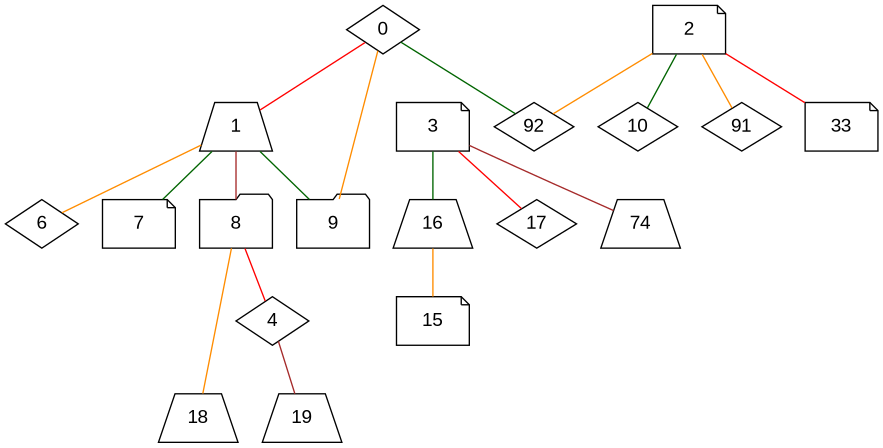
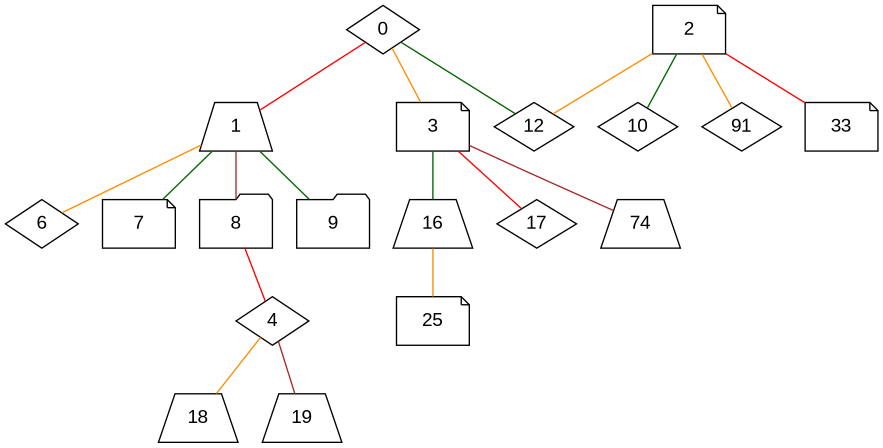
edge "0" -- "9": now "0" -- "3"
node "92": label "92" -> "12"
edge "8" -- "18": now "4" -- "18"
node "15": label "15" -> "25"
